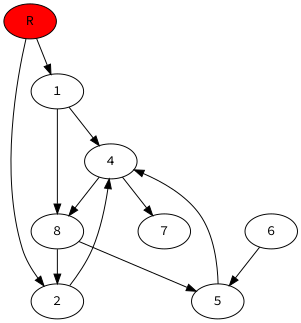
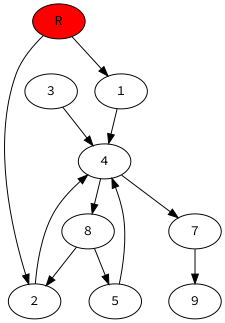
node "3": added
edge "1" -> "8": removed
node "6": removed
node "9": added
